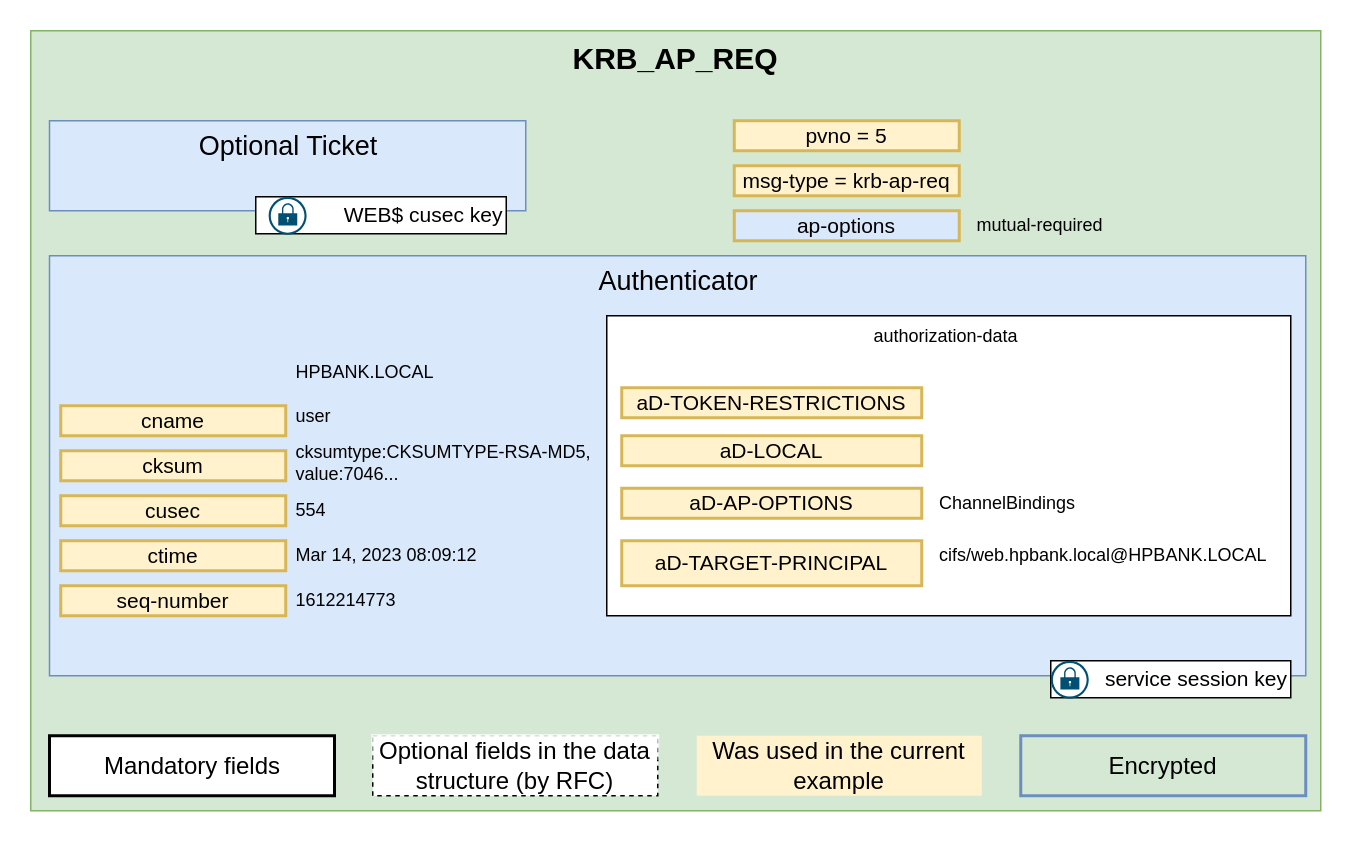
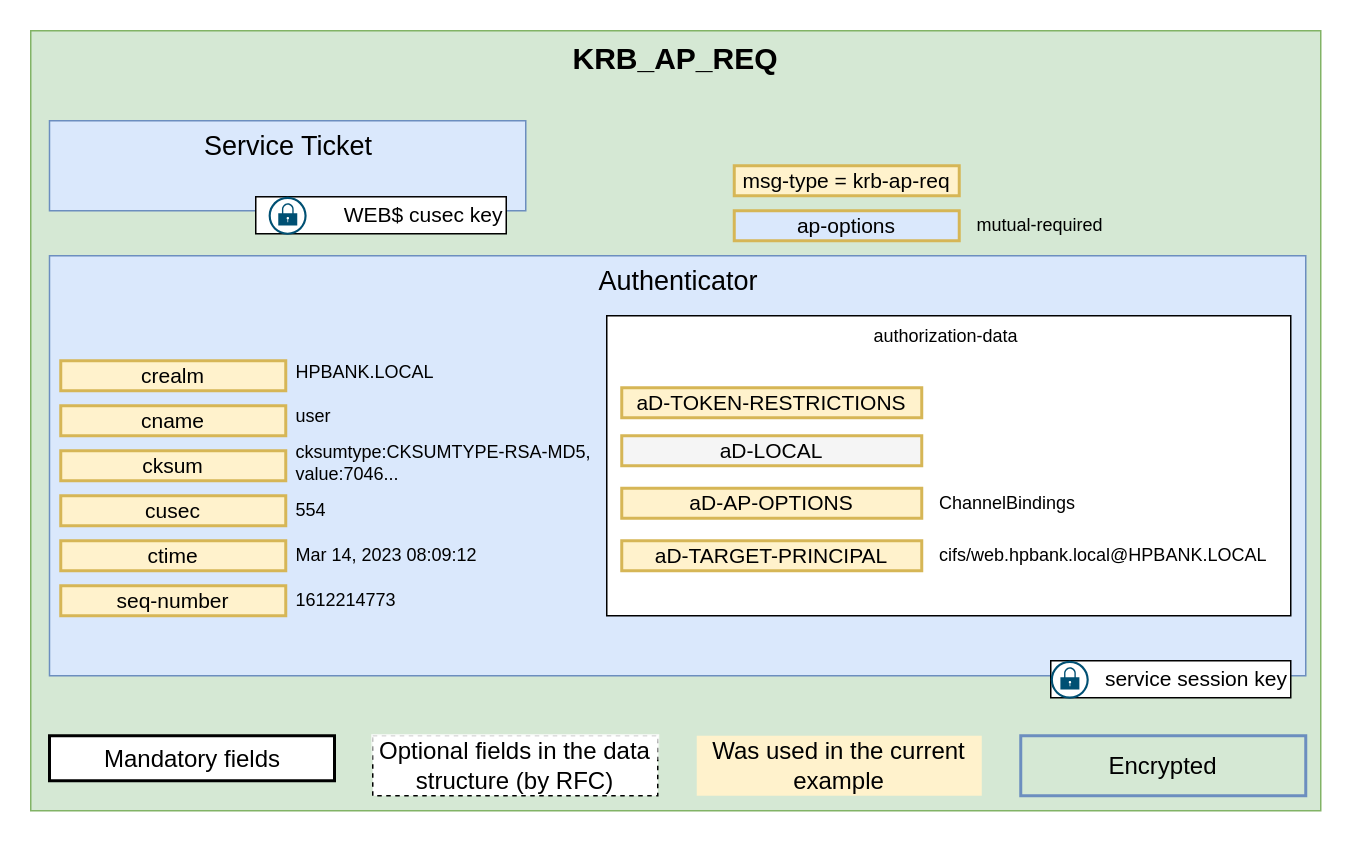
node "pvno = 5": removed
node "Optional Ticket": label "Optional Ticket" -> "Service Ticket"
node "crealm": added
node "aD-LOCAL": fillcolor #fff2cc -> #f5f5f5
node "aD-TARGET-PRINCIPAL": size 300x45 -> 300x30
node "Mandatory fields": size 285x60 -> 285x45
